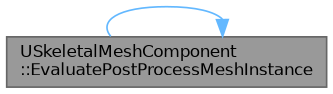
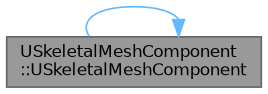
node "USkeletalMeshComponent ::EvaluatePostProcessMeshInstance": label "USkeletalMeshComponent ::EvaluatePostProcessMeshInstance" -> "USkeletalMeshComponent ::USkeletalMeshComponent"
